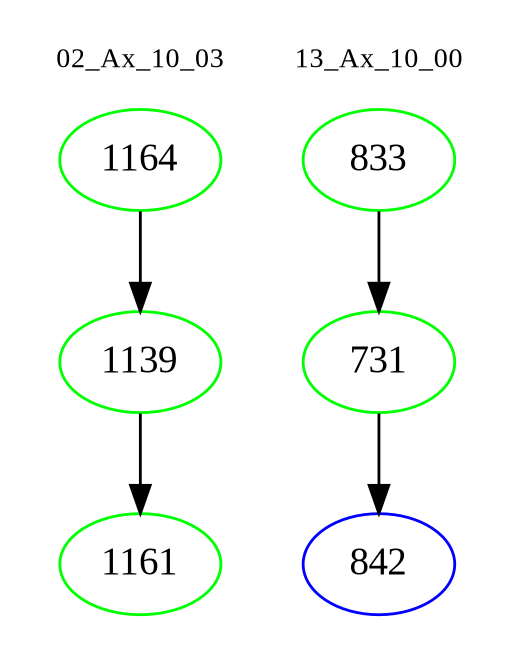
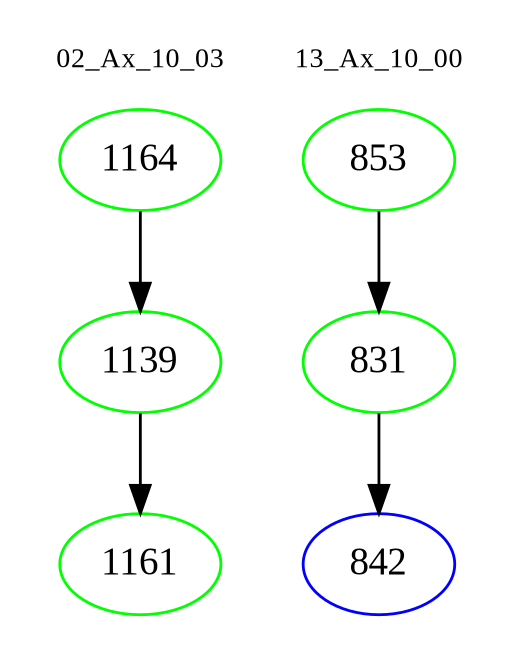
node "833": label "833" -> "853"
node "731": label "731" -> "831"
